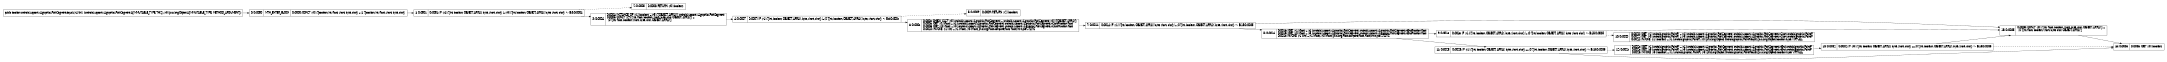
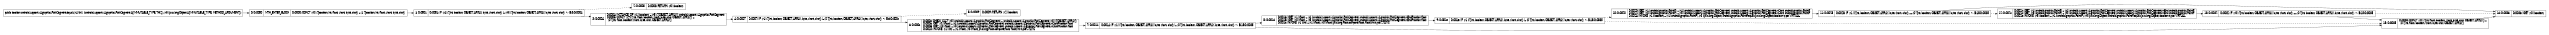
edge "9: 0x001e" -> "15: 0x0035": style solid -> dashed
edge "8: 0x0016" -> "11: 0x0028": now "10: 0x0020" -> "11: 0x0028"
